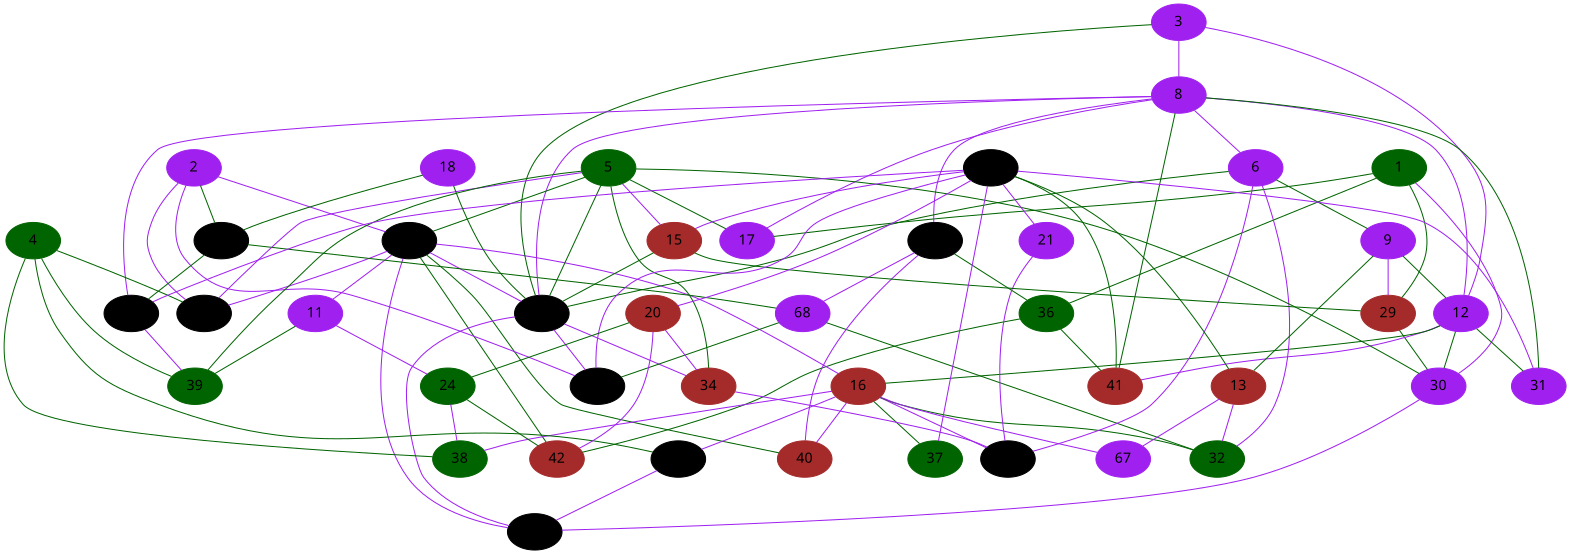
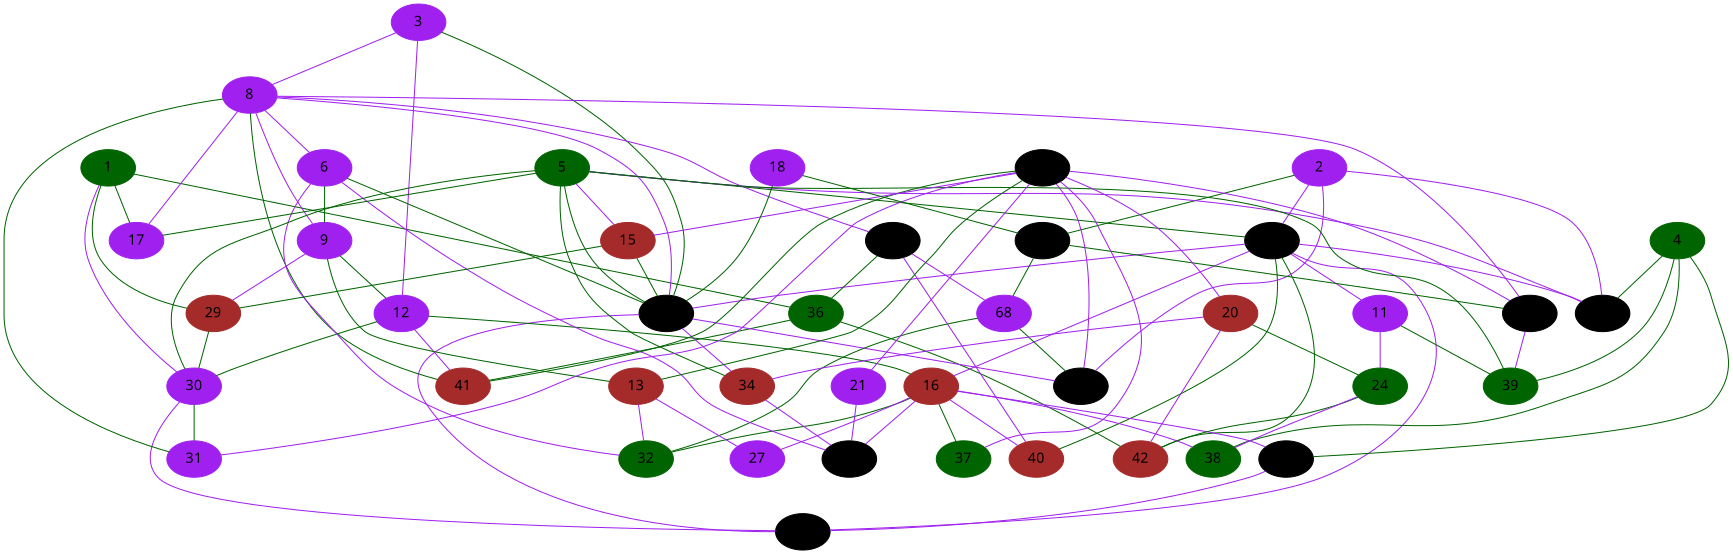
edge "8" -- "12": now "8" -- "9"
edge "12" -- "31": now "30" -- "31"
node "67": label "67" -> "27"
